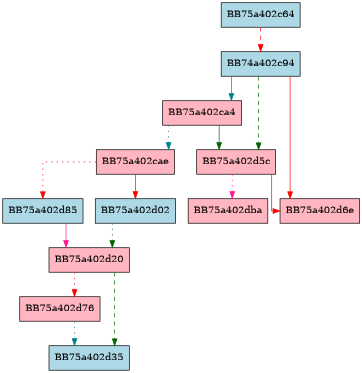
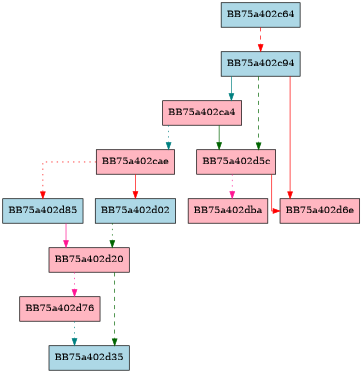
node "BB74a402c94": label "BB74a402c94" -> "BB75a402c94"
edge "BB75a402d20" -> "BB75a402d76": color red -> deeppink
